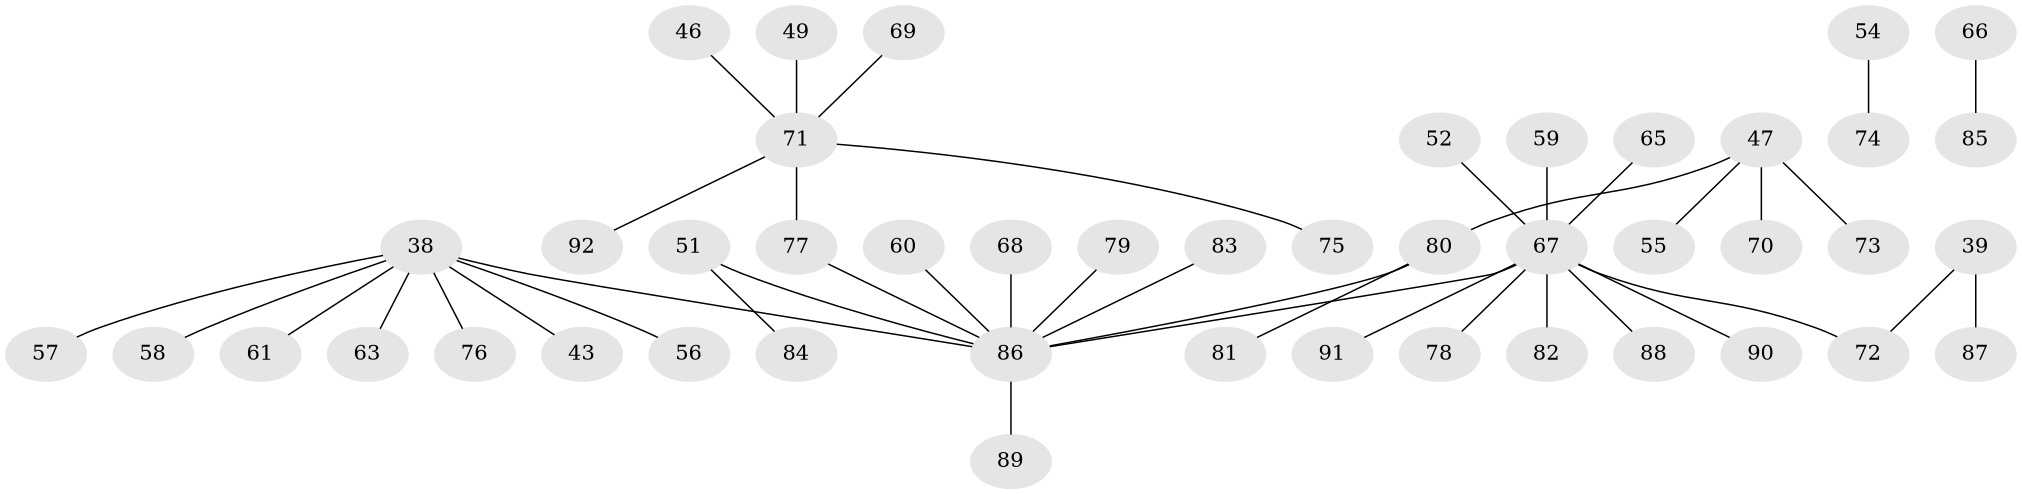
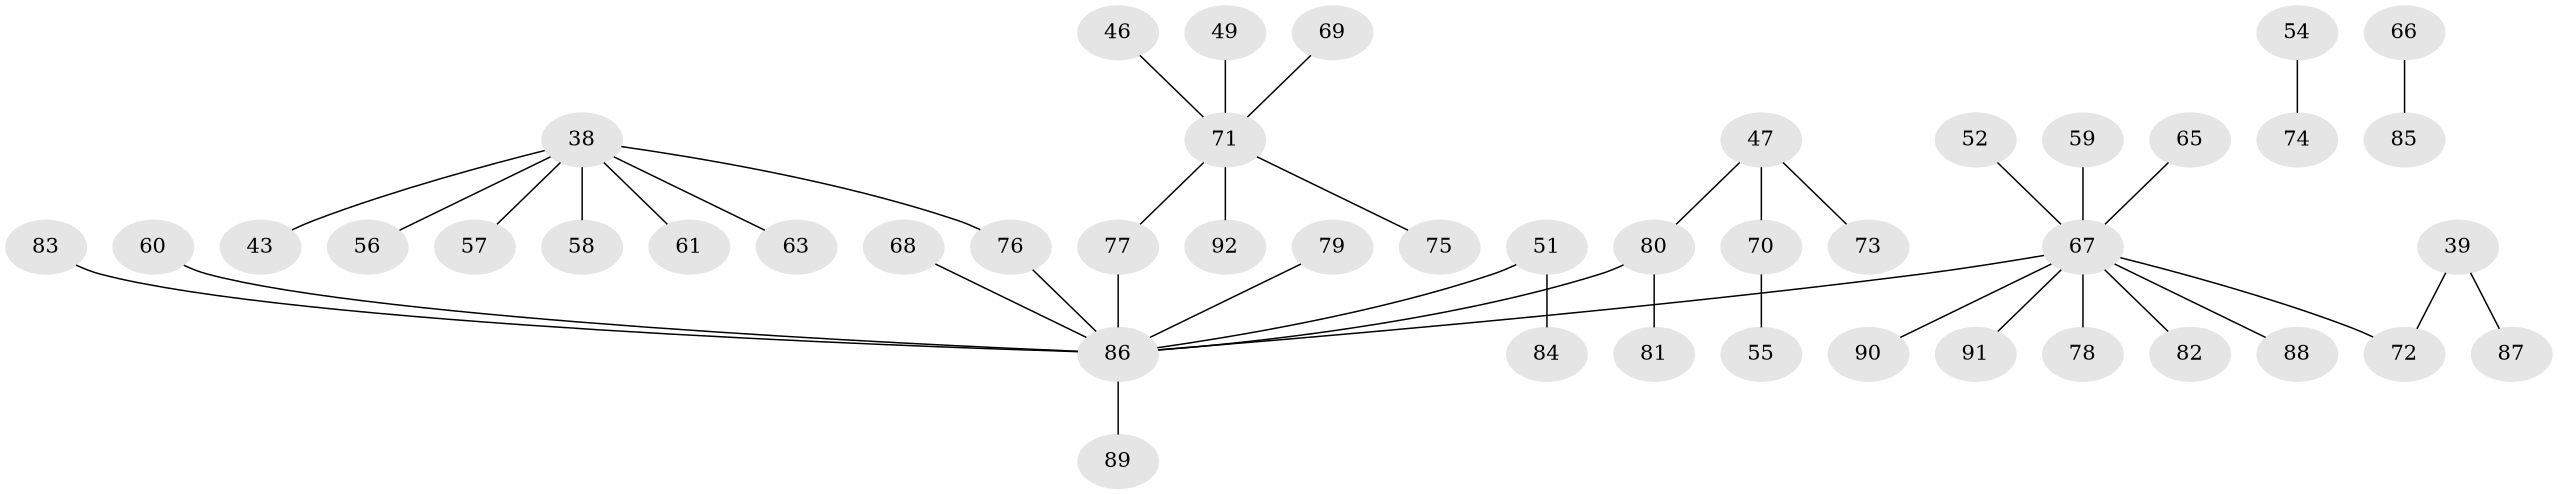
edge "47" -- "55": now "70" -- "55"
edge "38" -- "86": now "76" -- "86"
